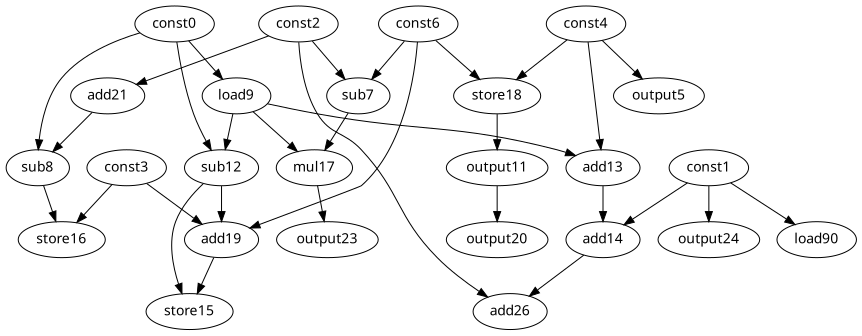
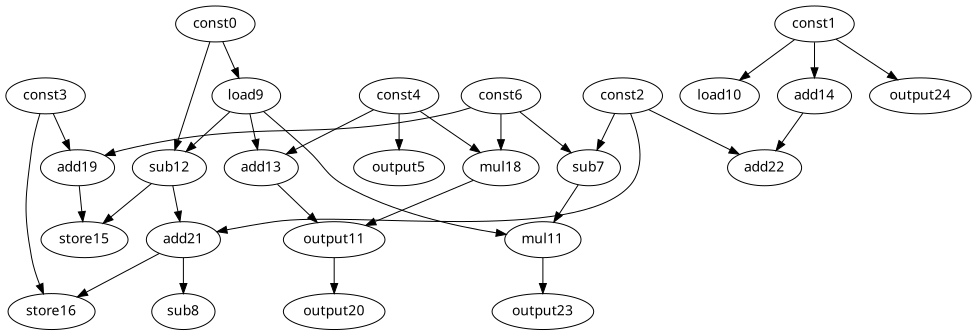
edge "const0" -> "sub8": removed
node "store18": label "store18" -> "mul18"
node "mul17": label "mul17" -> "mul11"
edge "sub8" -> "store16": now "add21" -> "store16"
edge "sub12" -> "add19": now "sub12" -> "add21"
edge "add13" -> "add14": now "add13" -> "output11"
node "load90": label "load90" -> "load10"
node "add26": label "add26" -> "add22"
